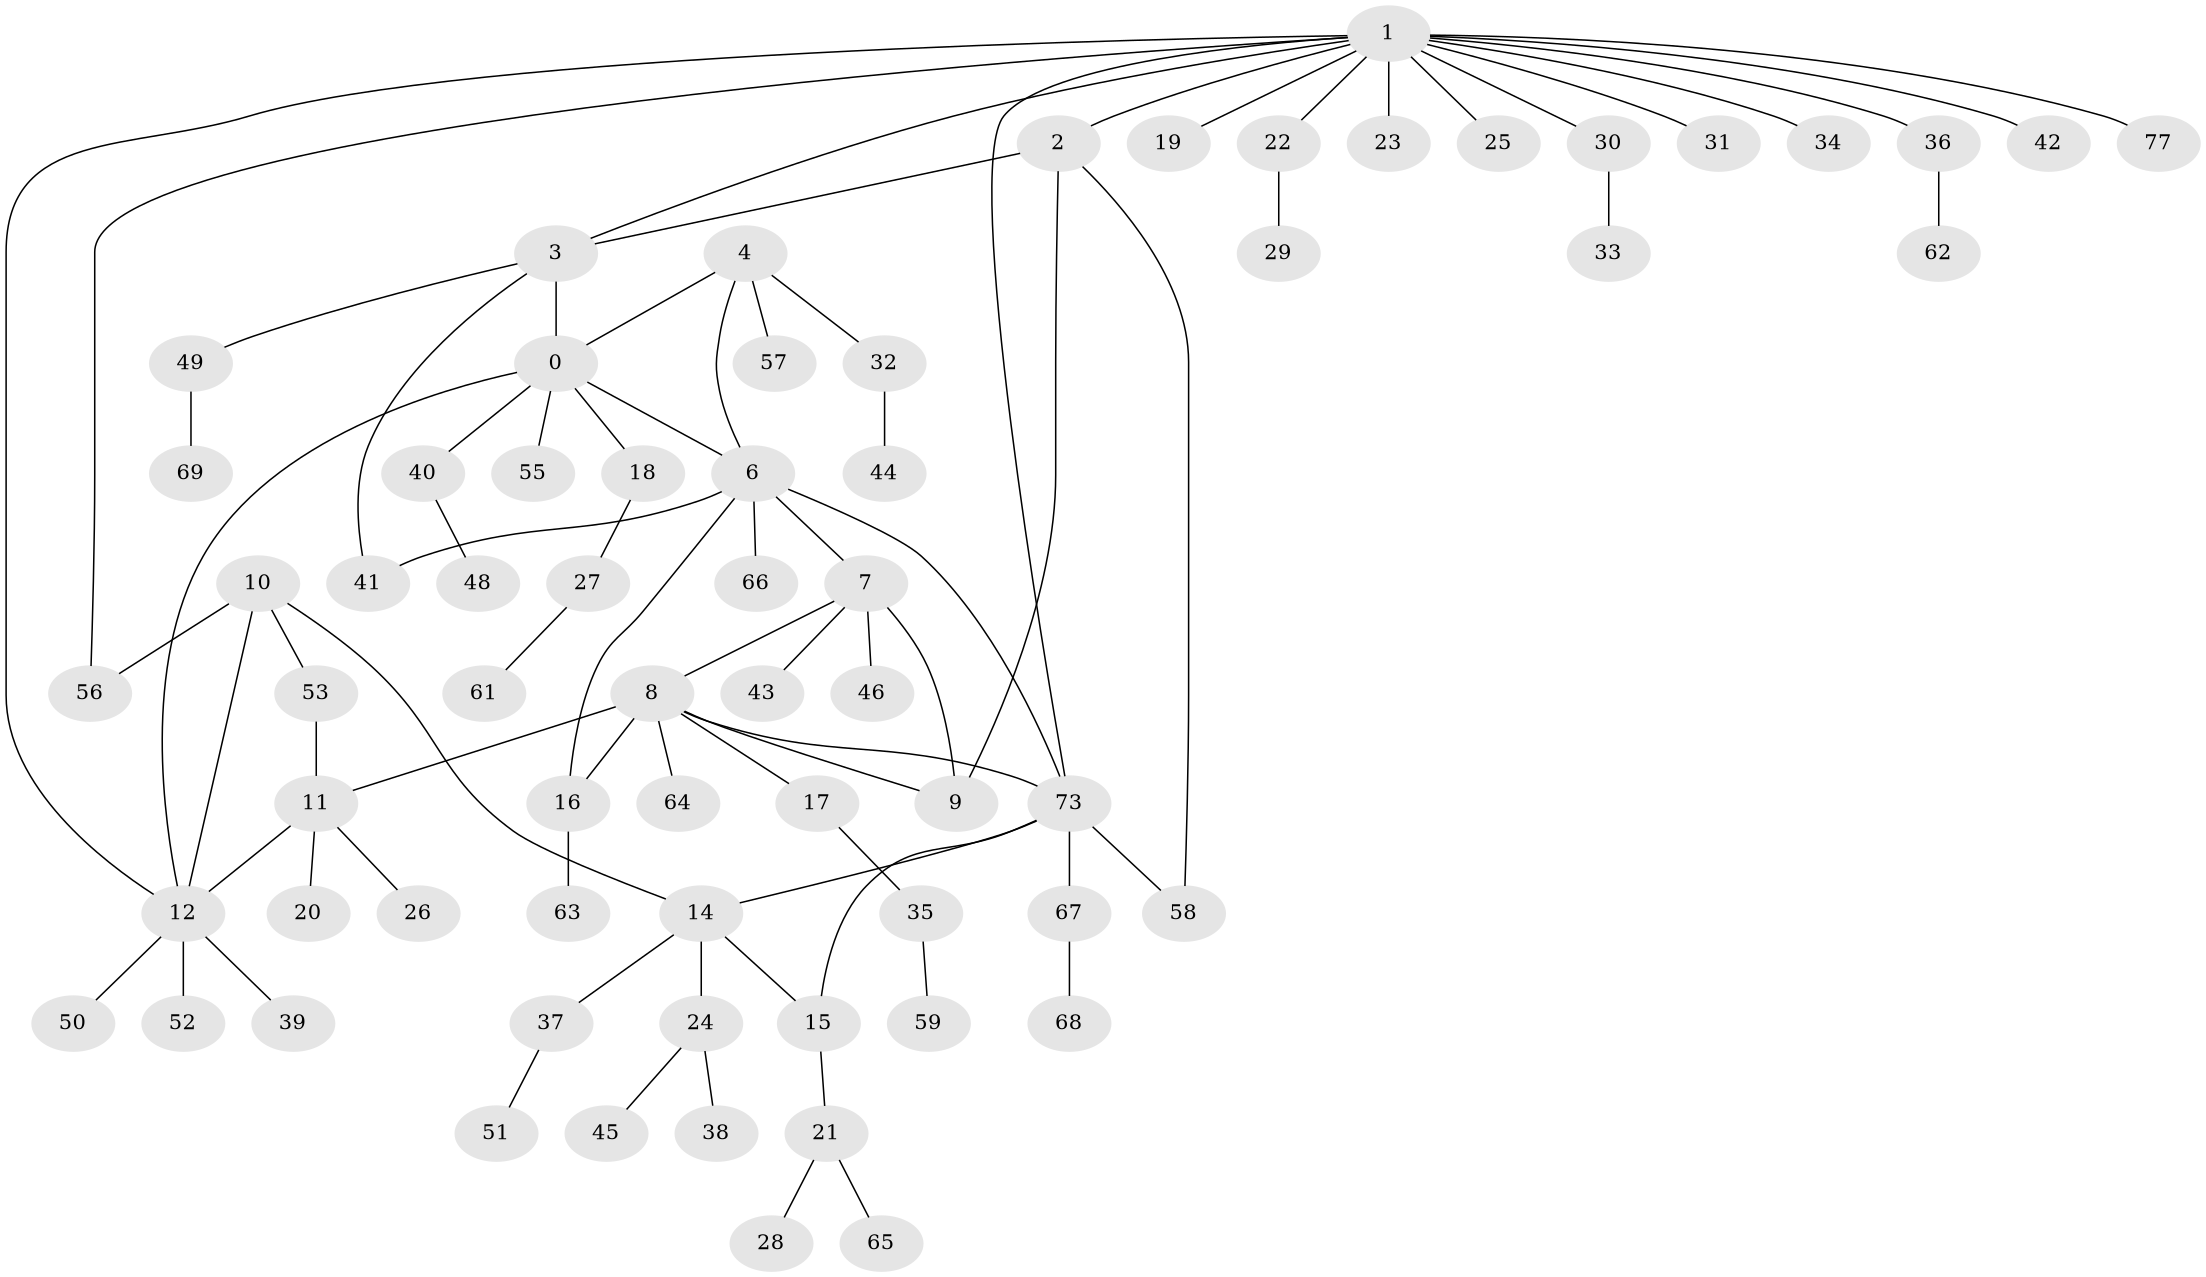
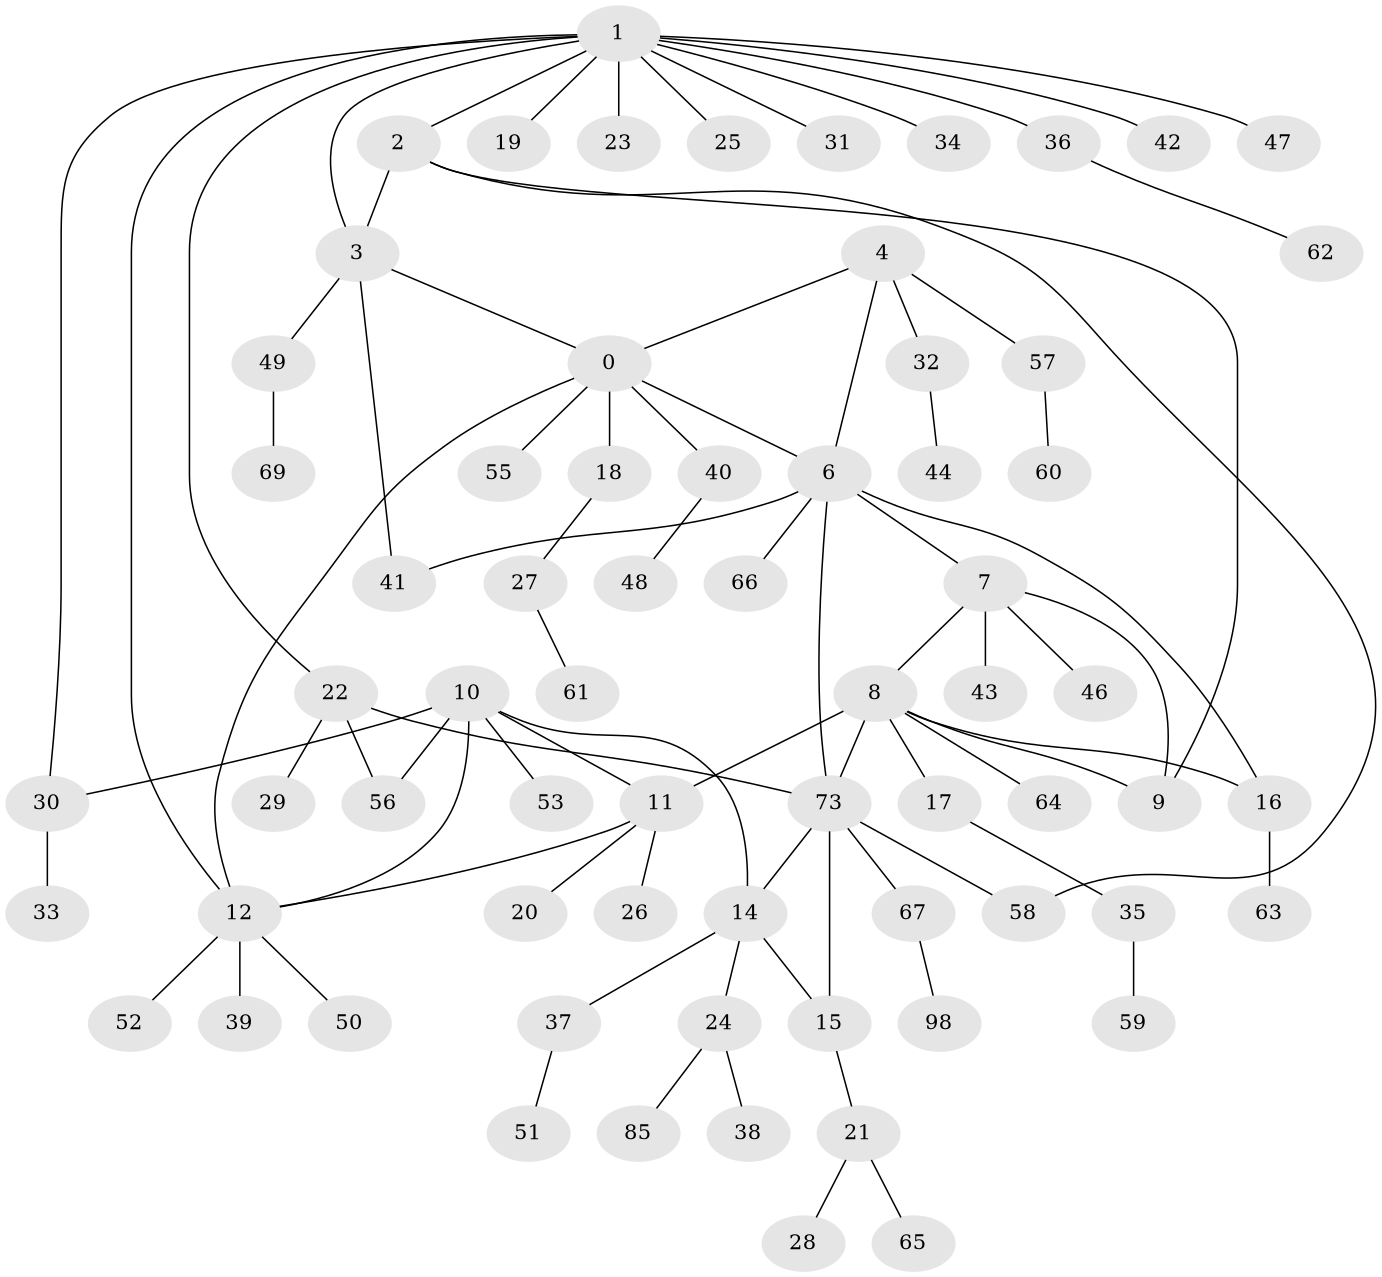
edge "1" -- "56": now "22" -- "56"
node "77": label "77" -> "47"
edge "1" -- "73": now "22" -- "73"
node "60": added
edge "53" -- "11": now "10" -- "11"
edge "10" -- "30": added
node "68": label "68" -> "98"
node "45": label "45" -> "85"
